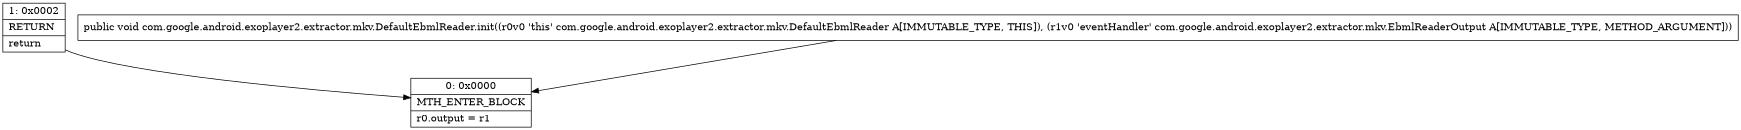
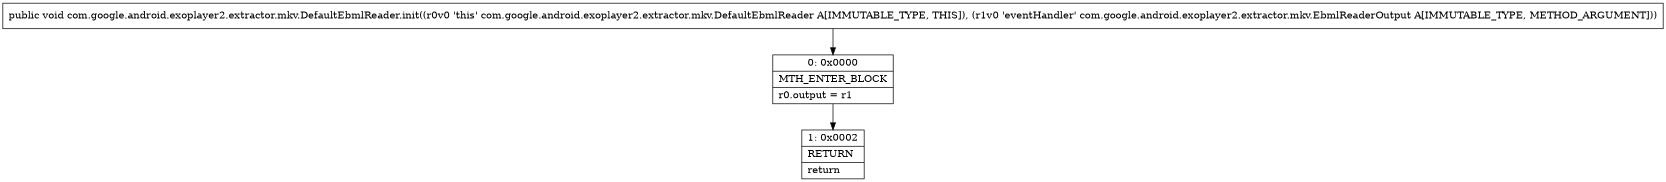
edge "1: 0x0002" -> "0: 0x0000": reversed
